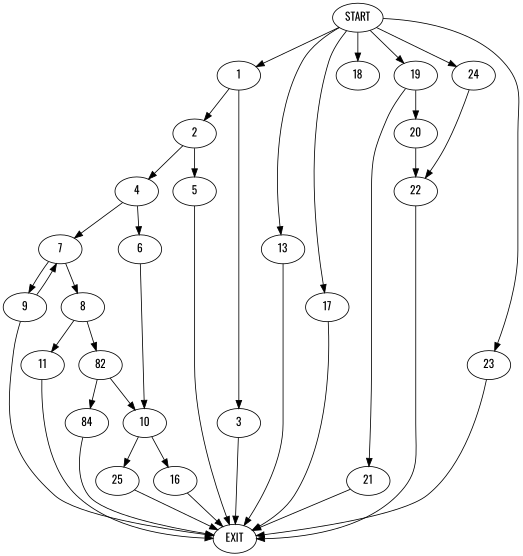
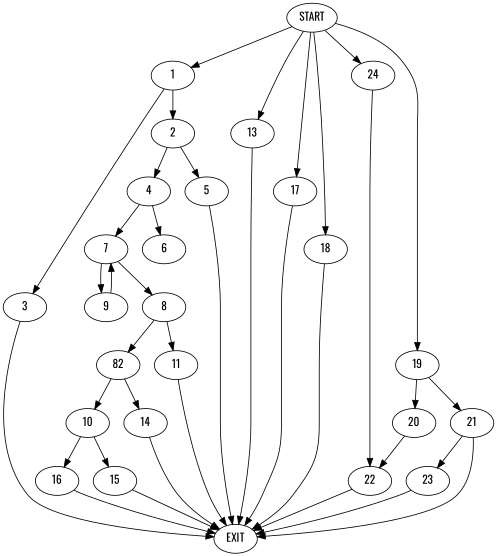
edge "START" -> "23": now "21" -> "23"
edge "6" -> "10": removed
node "84": label "84" -> "14"
node "25": label "25" -> "15"
edge "9" -> "EXIT": now "18" -> "EXIT"
